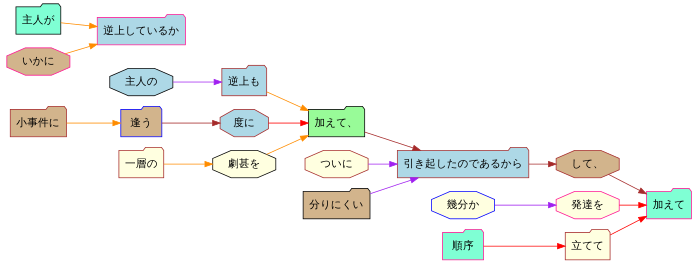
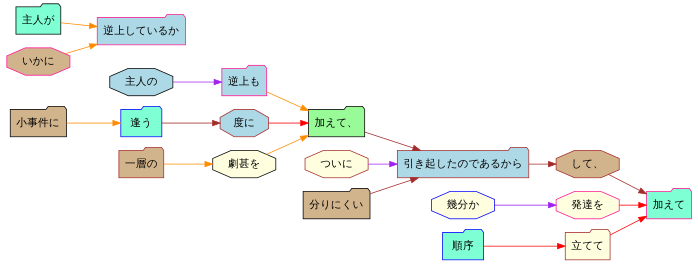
node "逆上も": color brown -> deeppink
node "小事件に": color brown -> black
node "逢う": fillcolor tan -> aquamarine
node "一層の": fillcolor lightyellow -> tan
edge "分りにくい" -> "引き起したのであるから": color purple -> brown
node "順序": color deeppink -> blue
